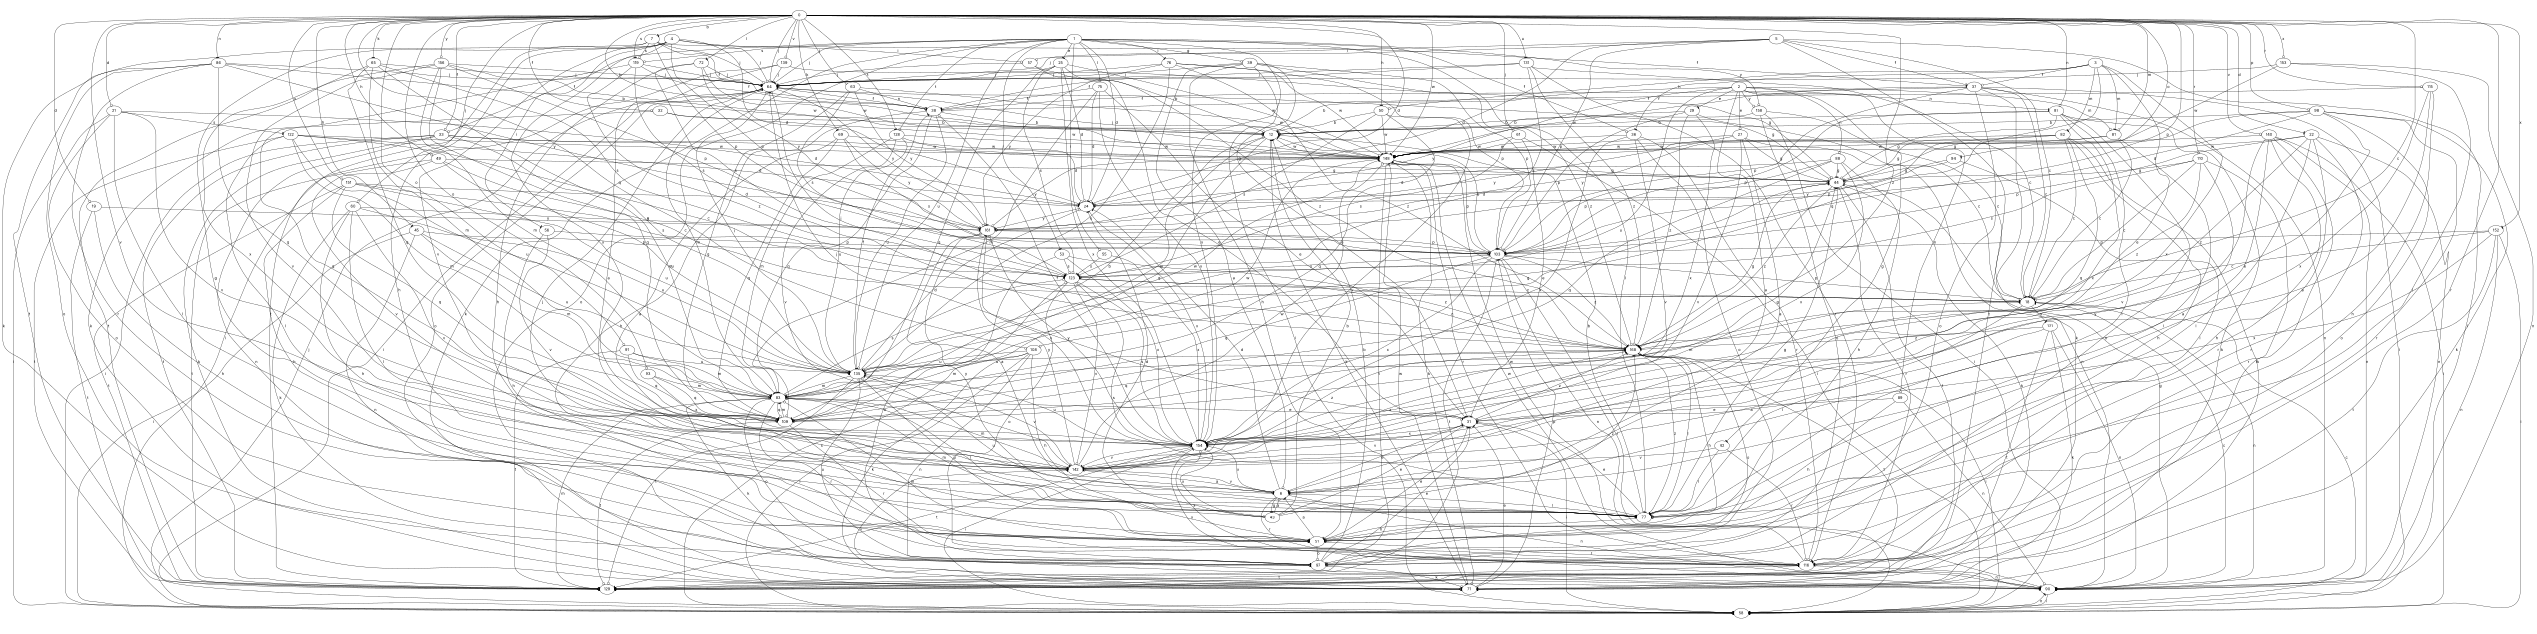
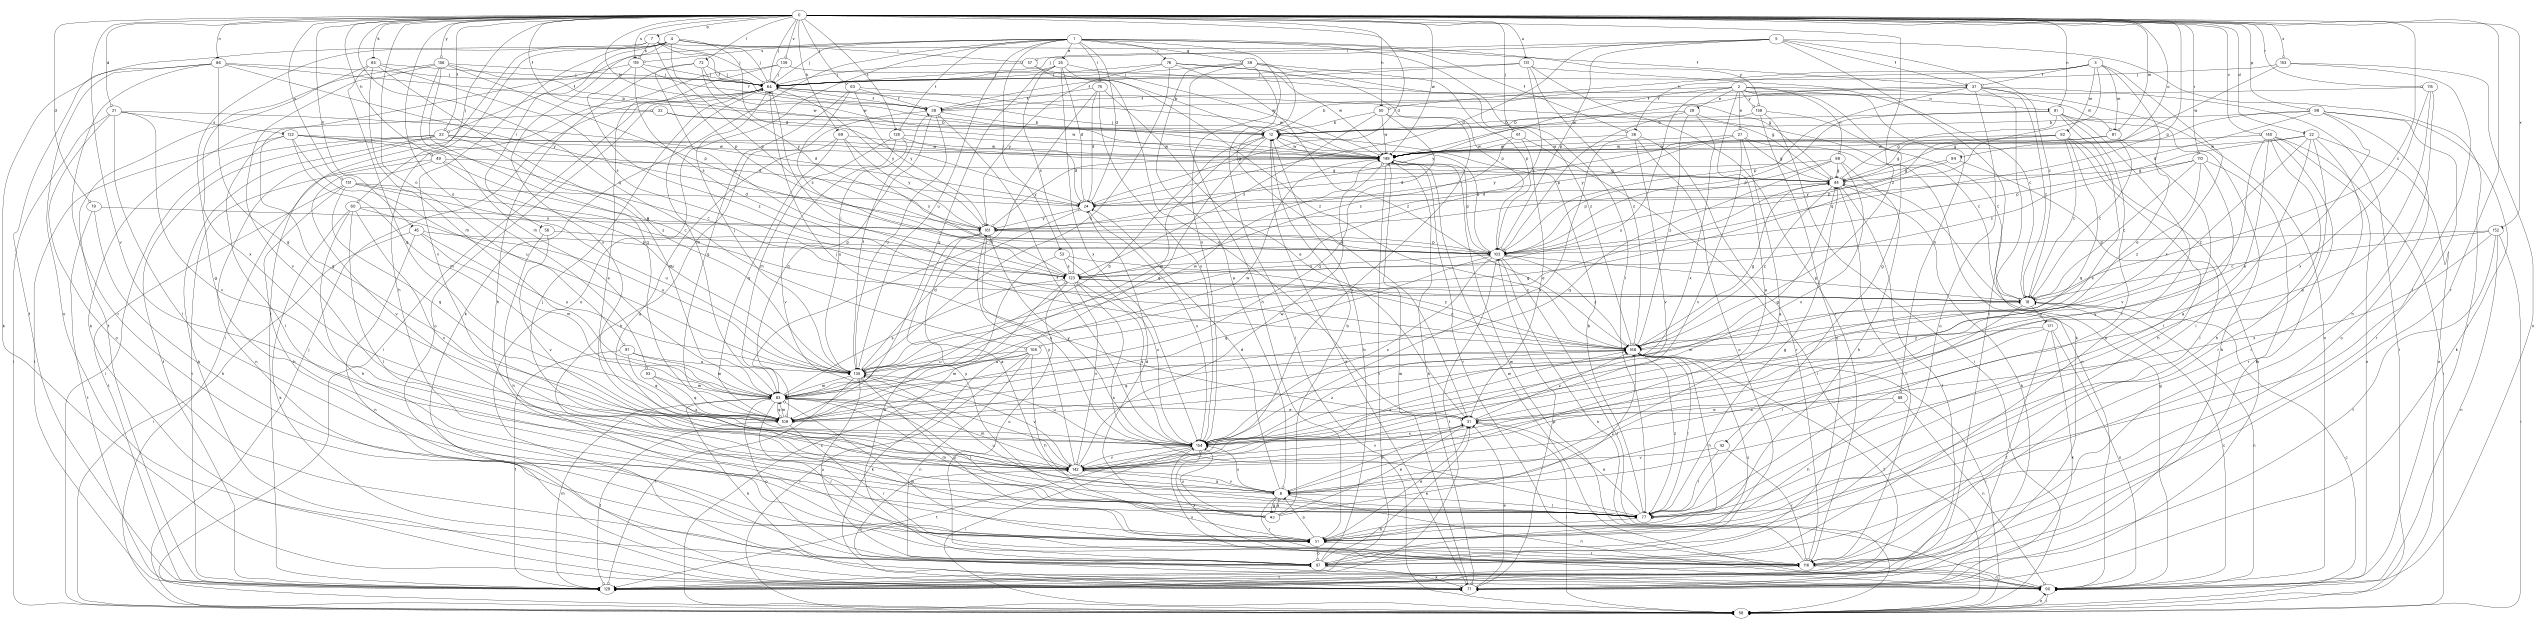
edge "63" -> "38": label "n" -> "f"
edge "1" -> "135": arrowhead odot -> tee
node "55": removed
